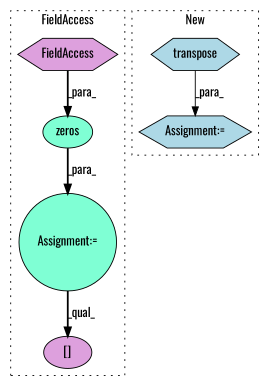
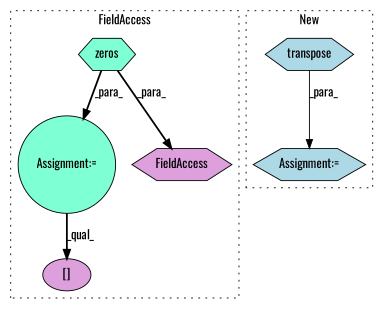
edge "FieldAccess" -> "zeros": reversed
node "zeros": shape ellipse -> hexagon
